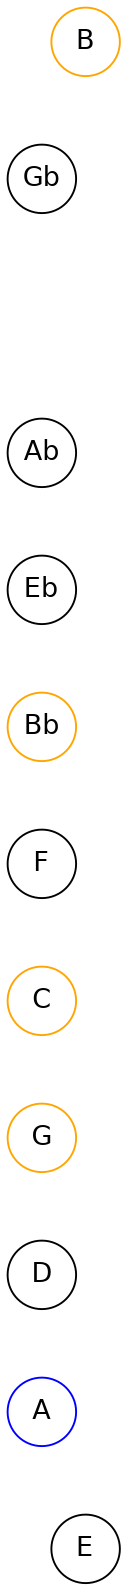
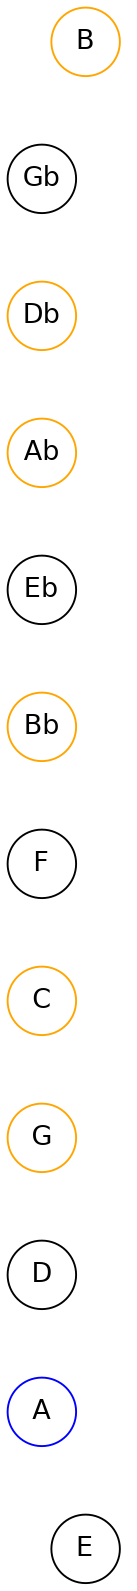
node "Db": added
node "Ab": color black -> orange
